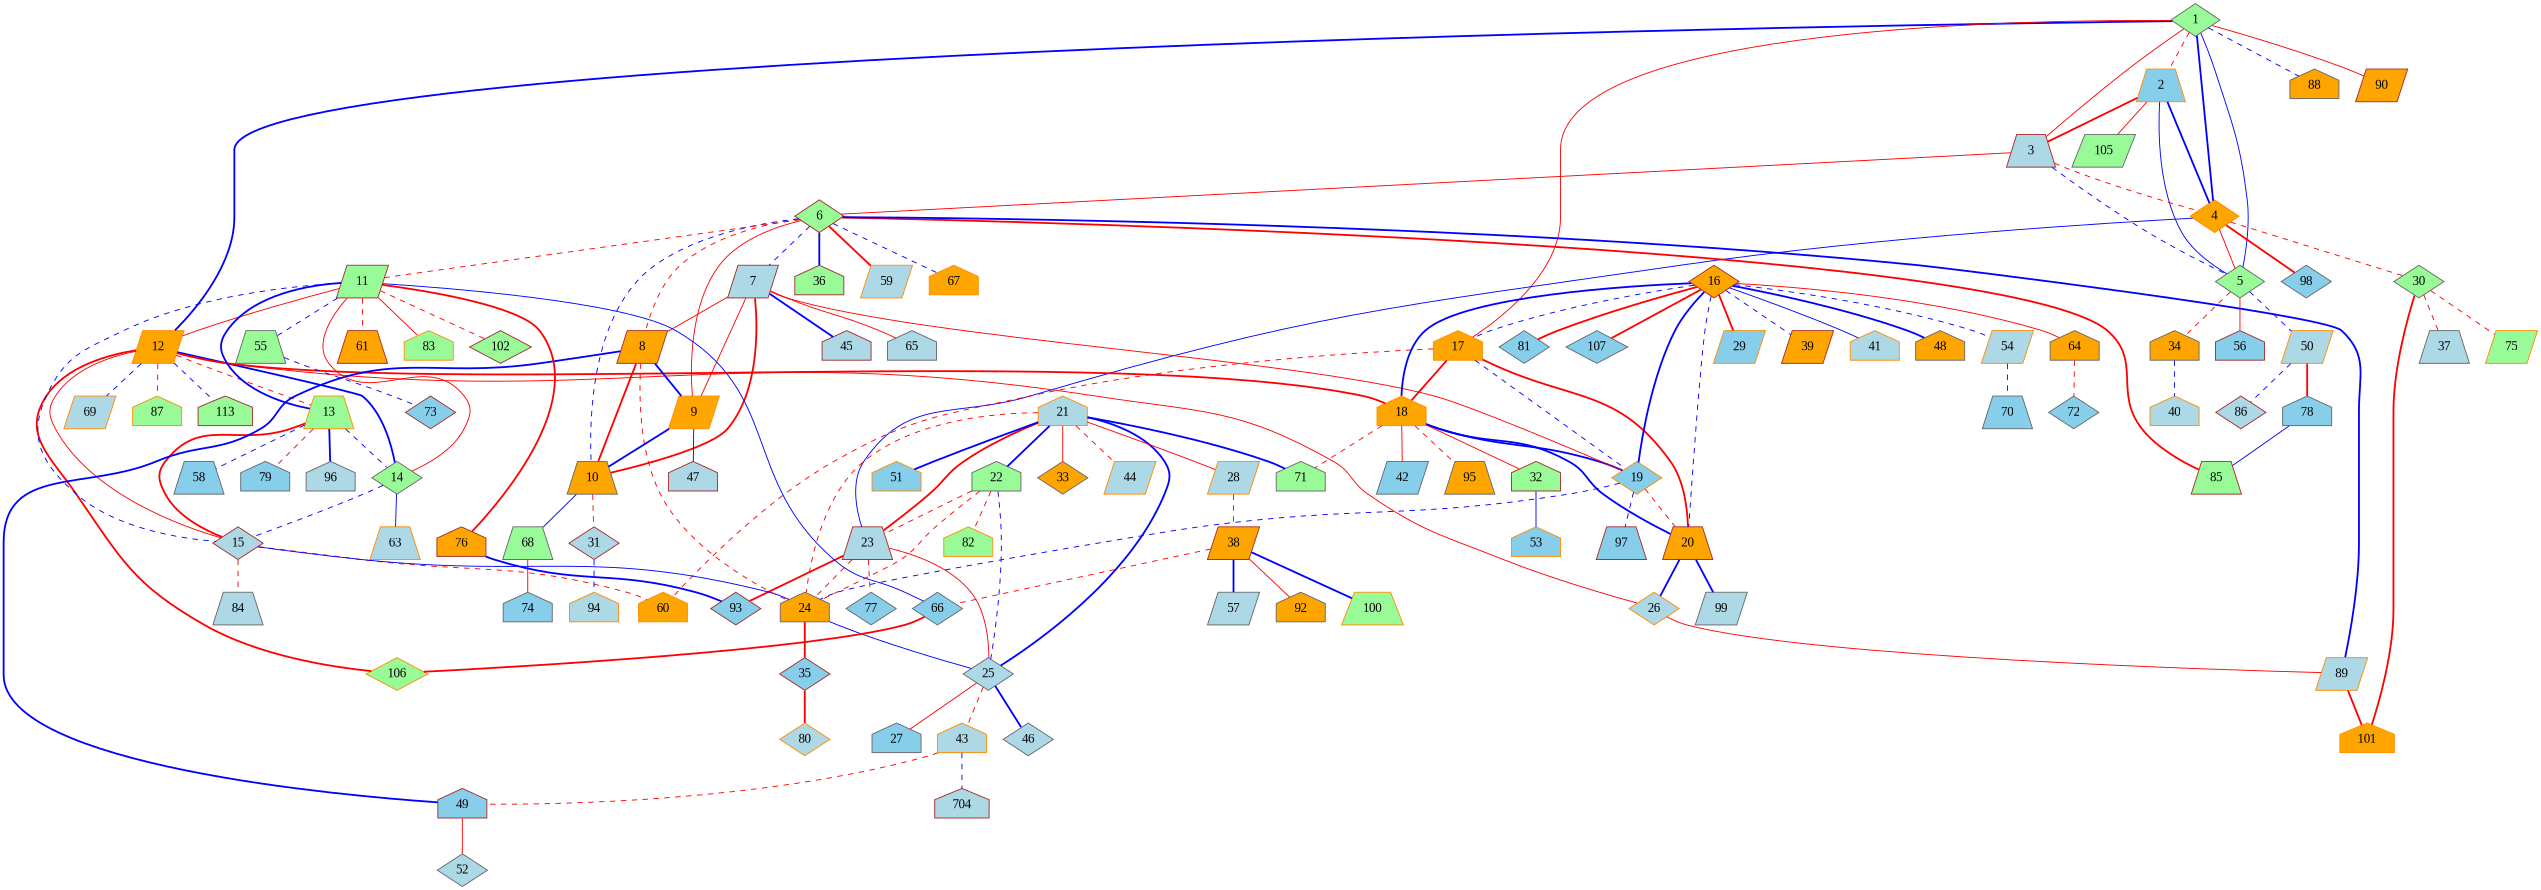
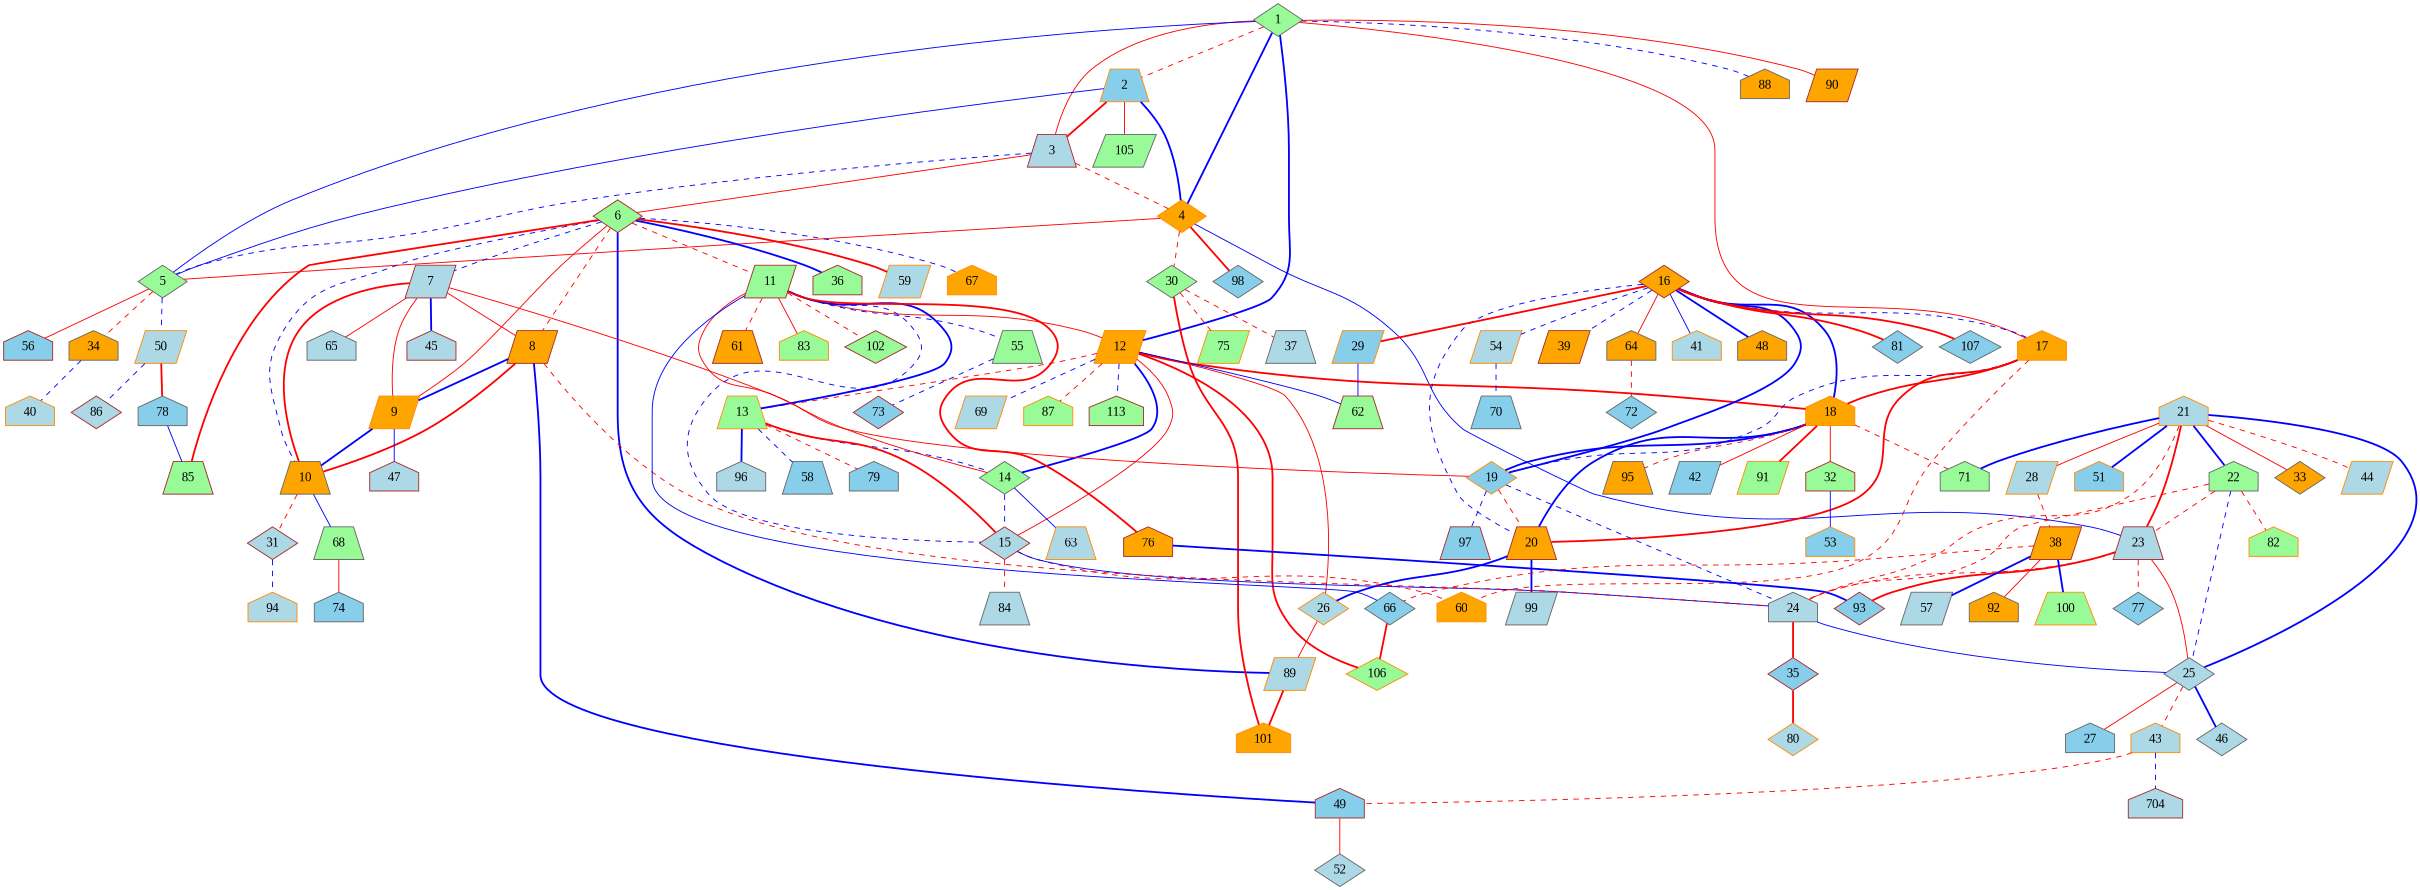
node "62": added
node "91": added
node "24": fillcolor orange -> lightblue
